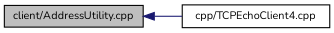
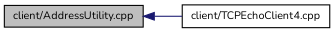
node "cpp/TCPEchoClient4.cpp": label "cpp/TCPEchoClient4.cpp" -> "client/TCPEchoClient4.cpp"
